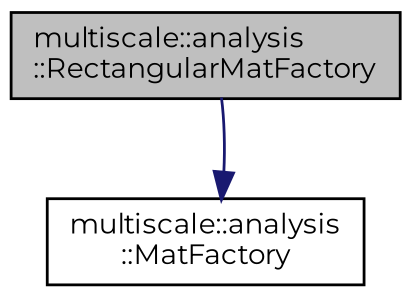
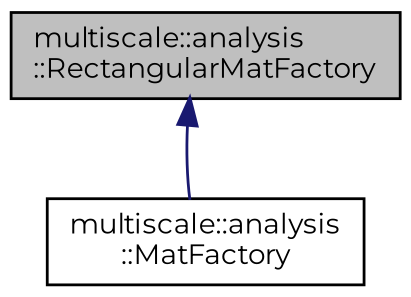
edge "multiscale::analysis ::RectangularMatFactory" -> "multiscale::analysis ::MatFactory": reversed
